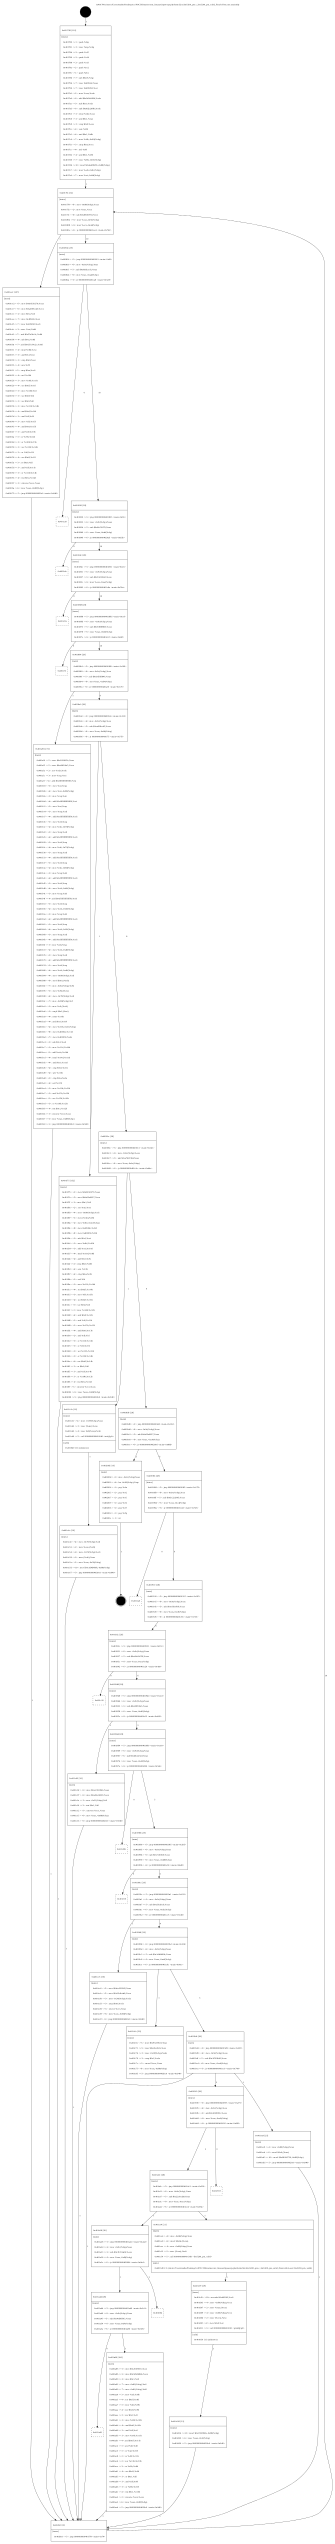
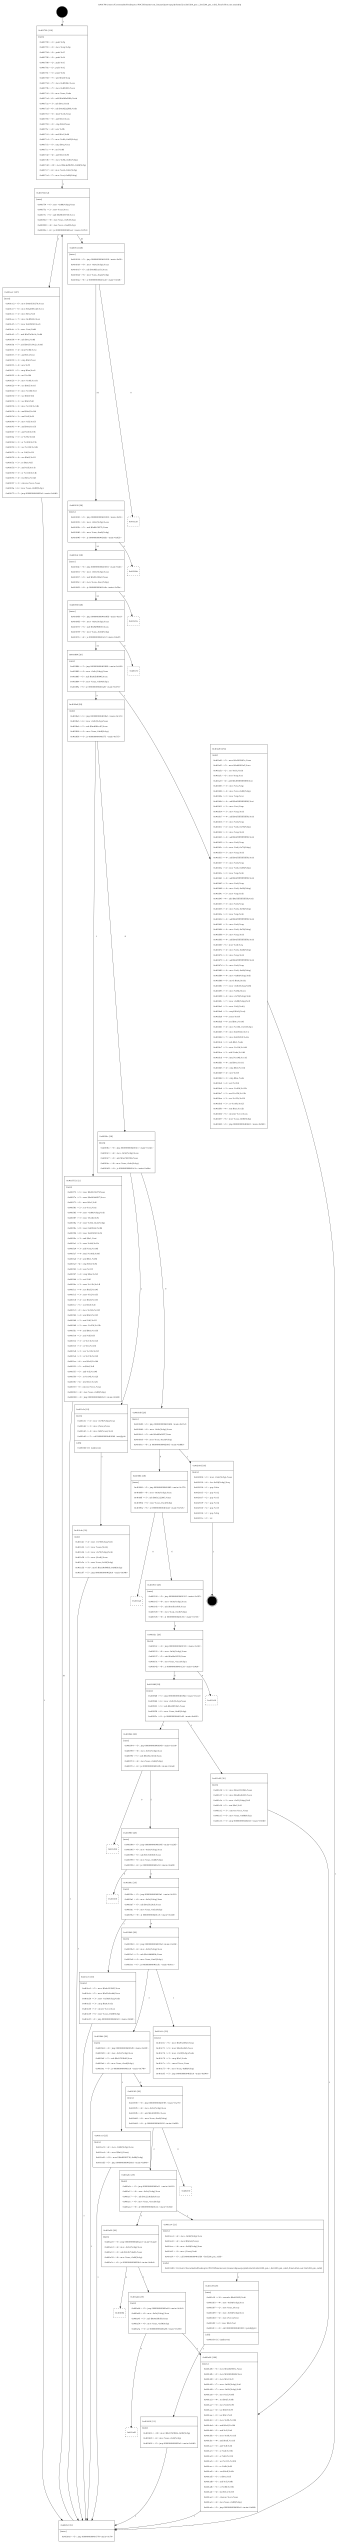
edge "0x401c02 [30]" -> "0x4020c0 [5]": now "0x401c02 [30]" -> "0x401a86 [106]"
